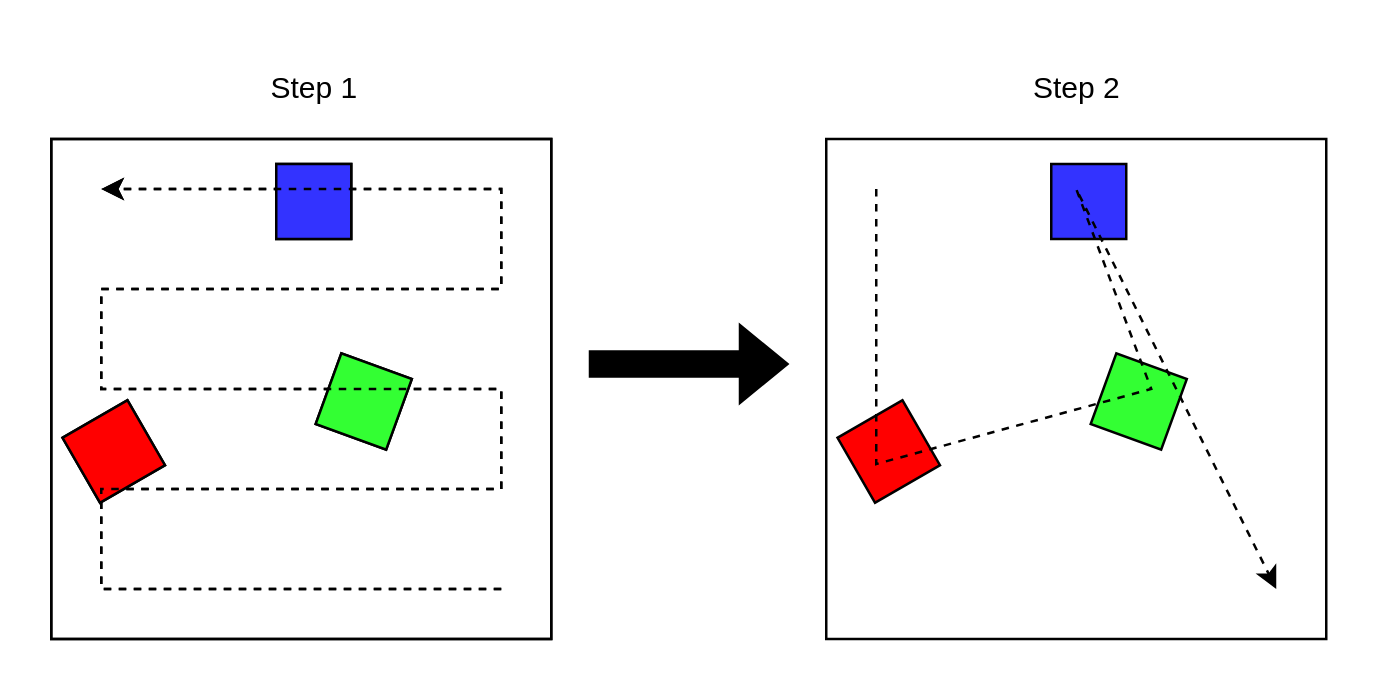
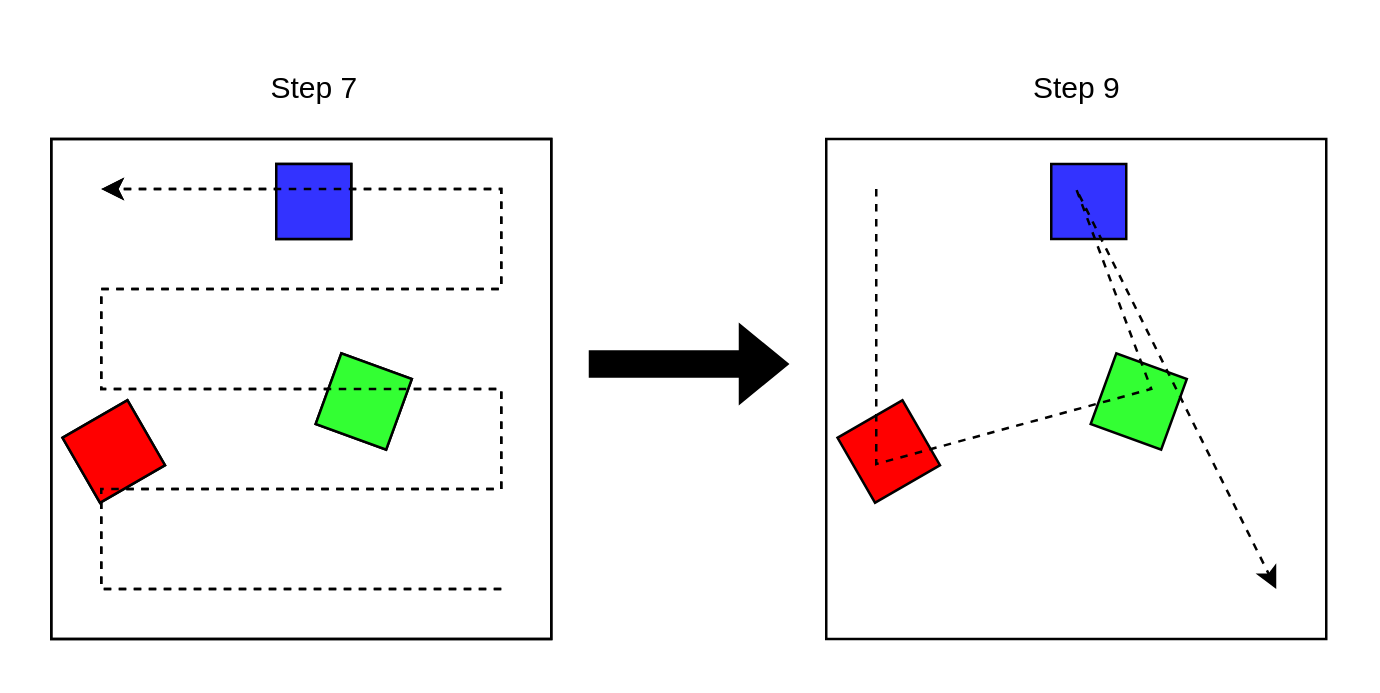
node "Step 1": label "Step 1" -> "Step 7"
node "Step 2": label "Step 2" -> "Step 9"
